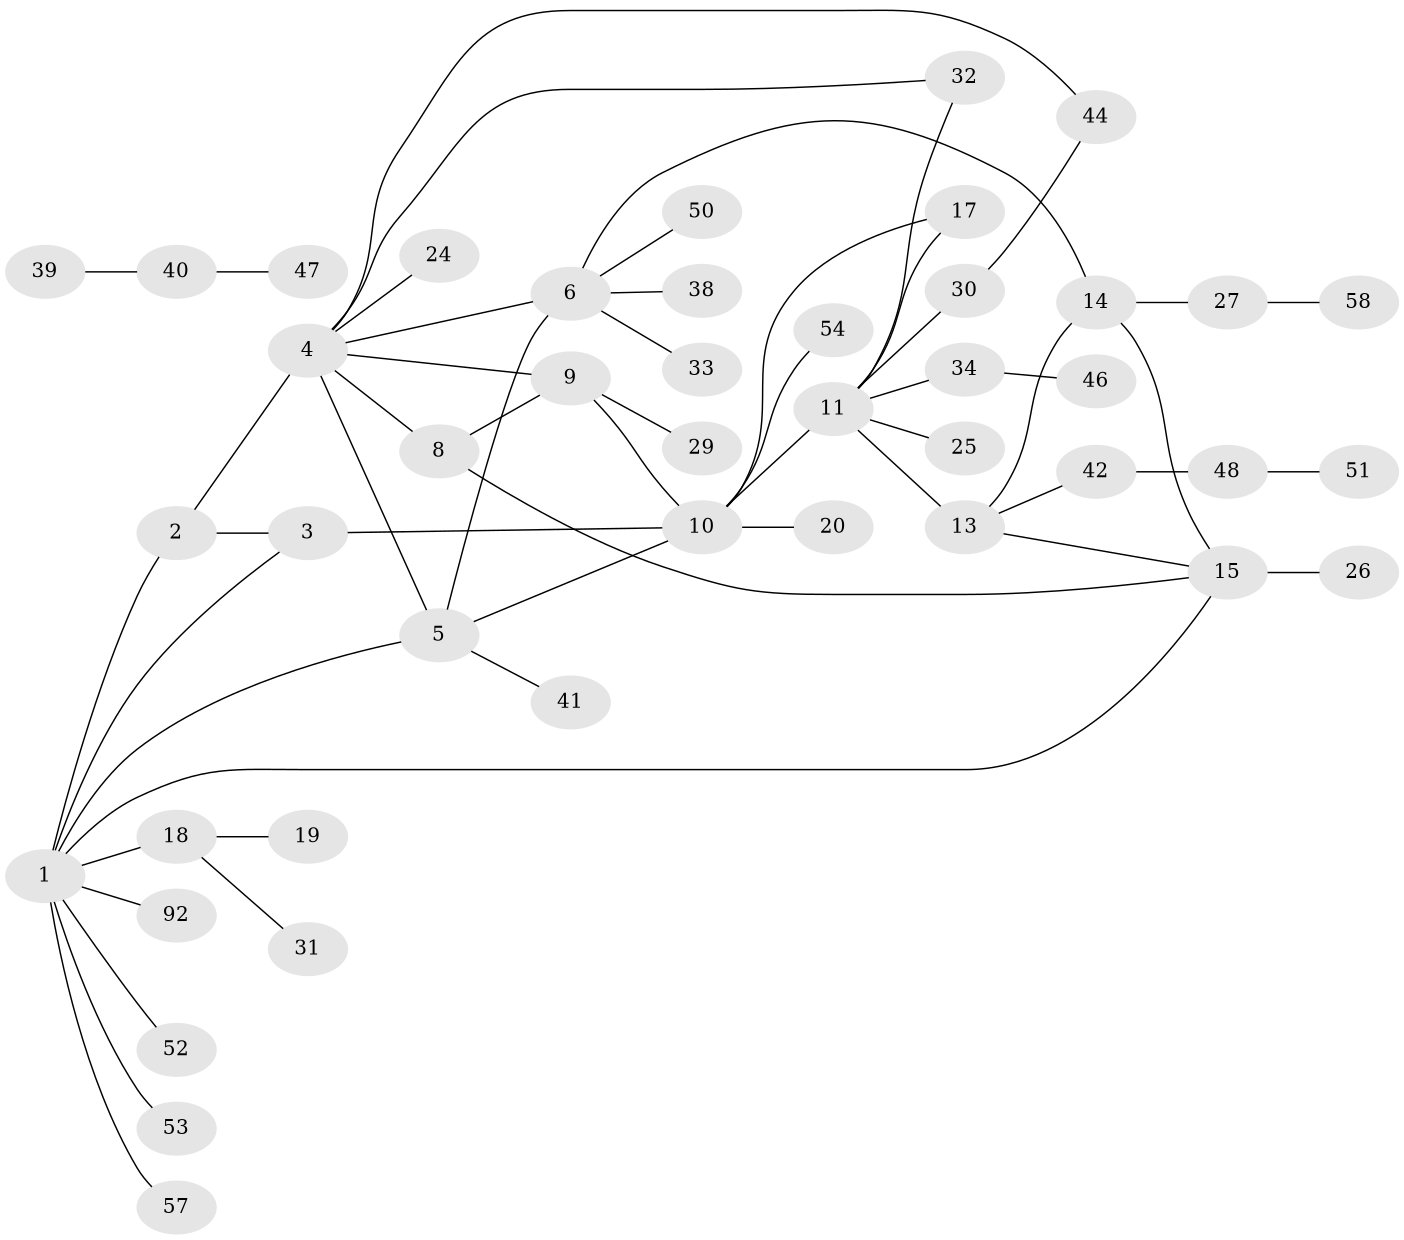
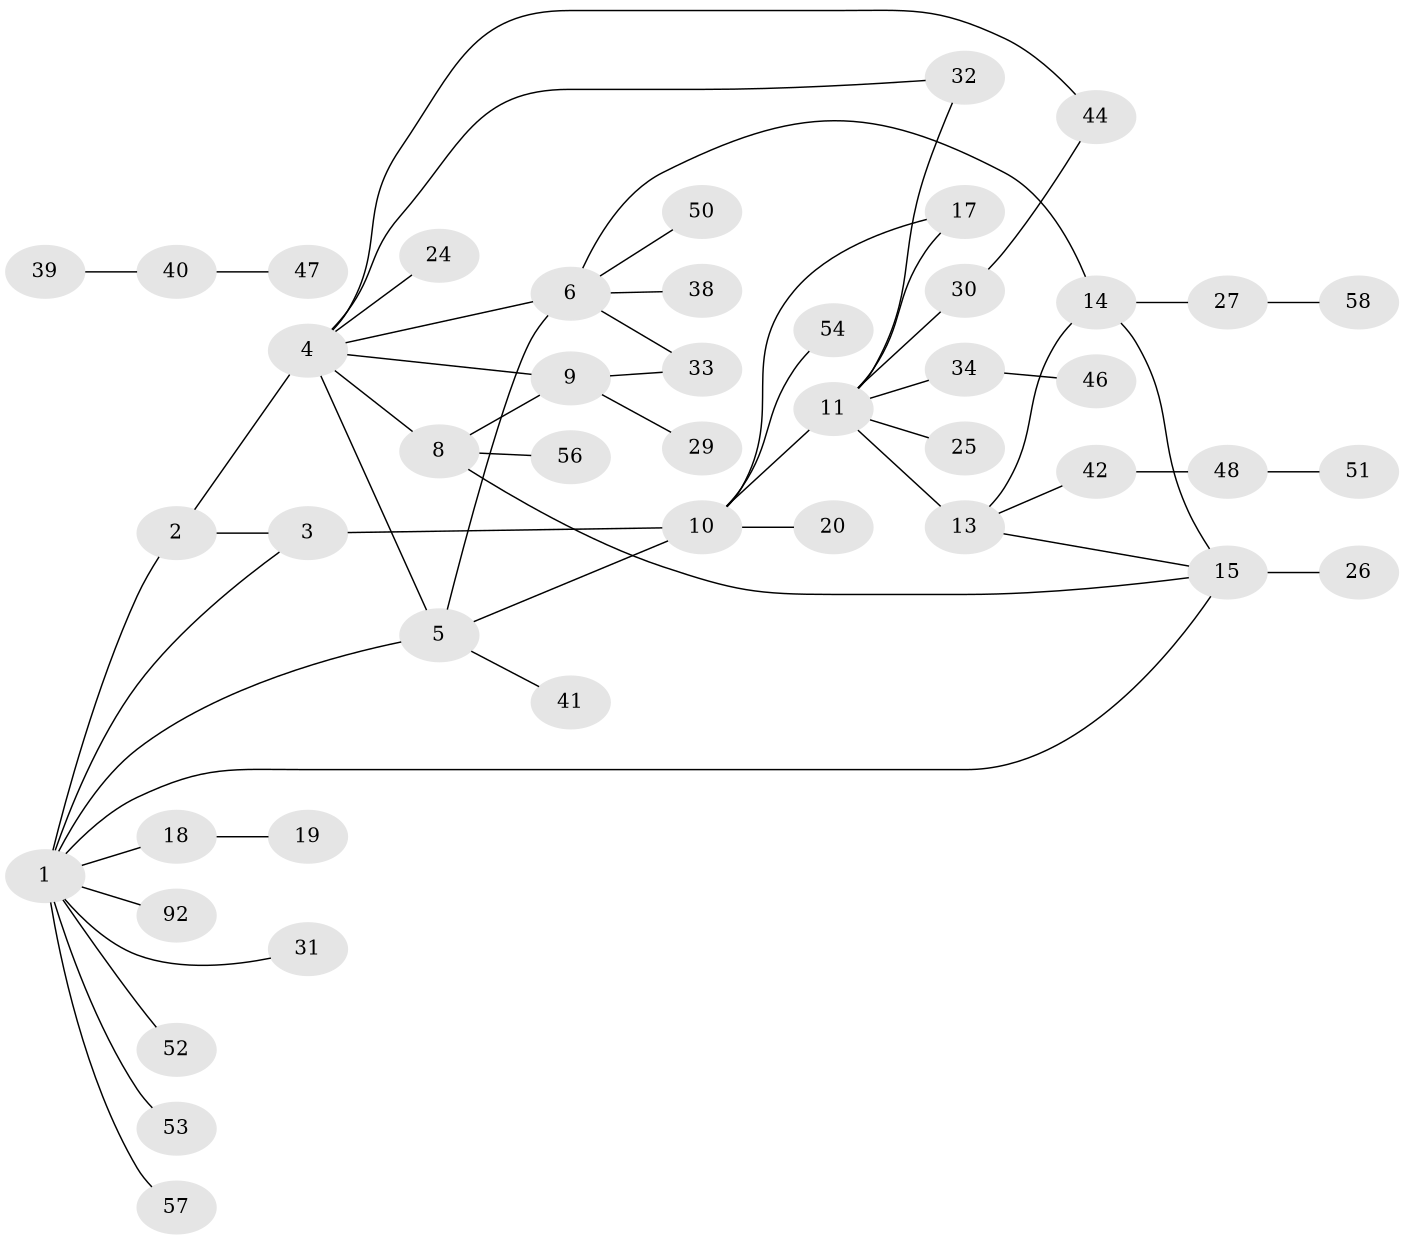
edge "9" -- "10": now "9" -- "33"
node "56": added
edge "18" -- "31": now "1" -- "31"
